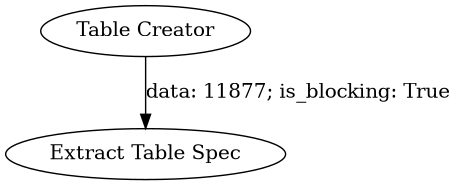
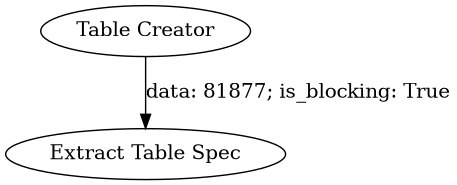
edge "Table Creator" -> "Extract Table Spec": label "data: 11877; is_blocking: True" -> "data: 81877; is_blocking: True"
